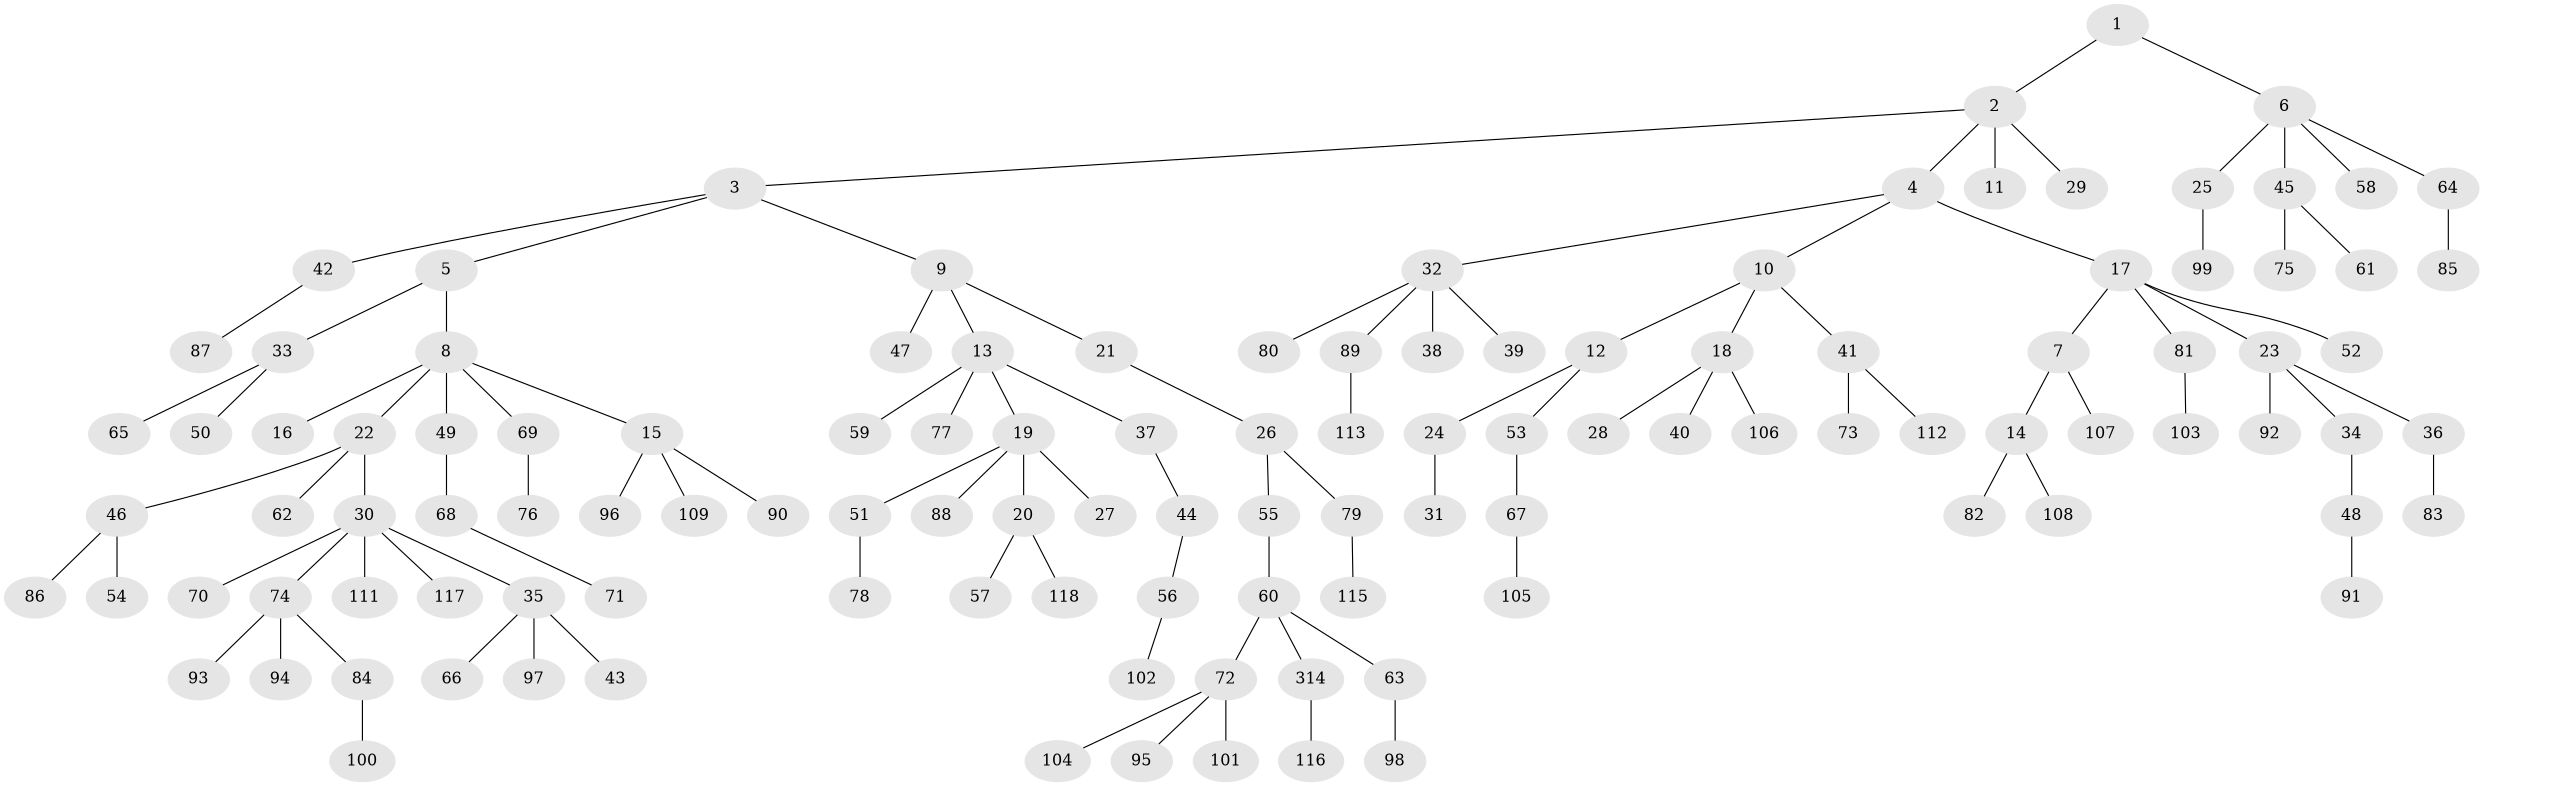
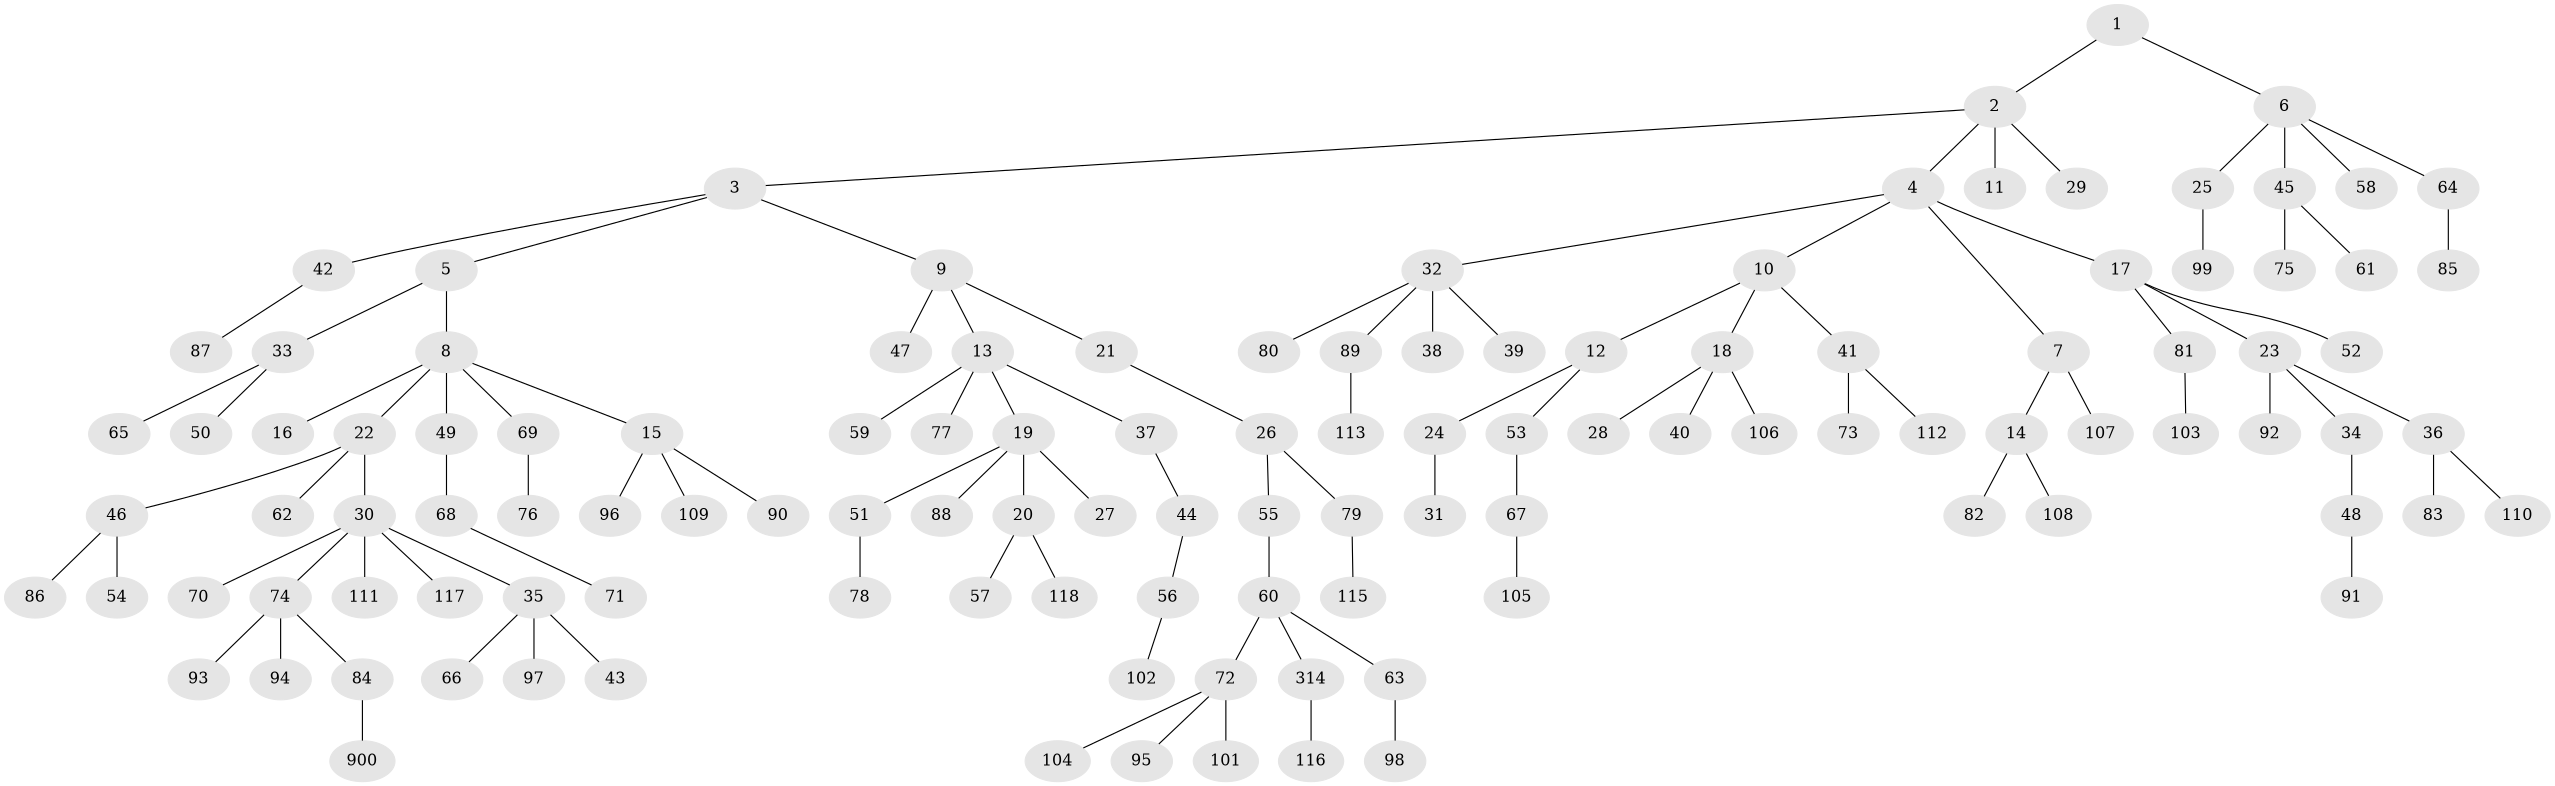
edge "17" -- "7": now "4" -- "7"
node "110": added
node "100": label "100" -> "900"
